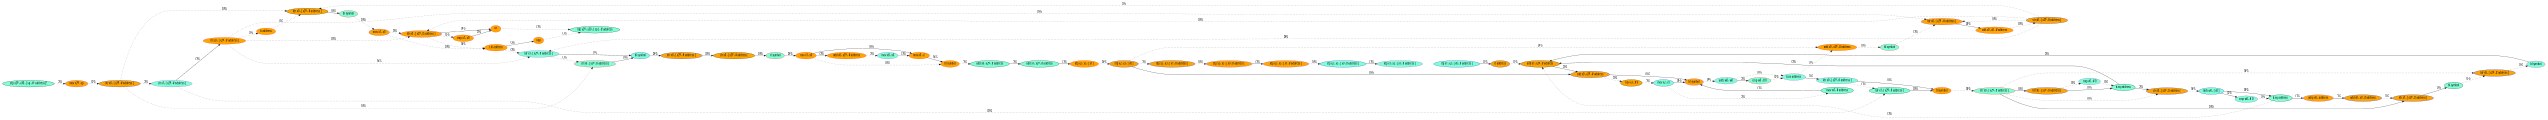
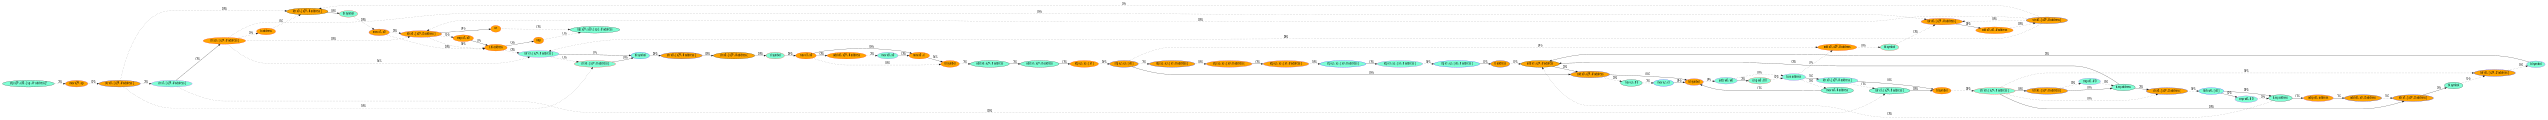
edge "cmp x1 , x0" -> "ret": now "cmp x1 , x0" -> "b.hi address"
edge "ldp x1 , x2 , [ x1 , # address ]" -> "stp x1 , x2 , [ x0 , # address ]": added, label "DFG"
node "mov x3 , # 0": fillcolor orange -> aquamarine
edge "mov x2 , x1" -> "mov w1 , # address": now "b.ne address" -> "mov w1 , # address"
